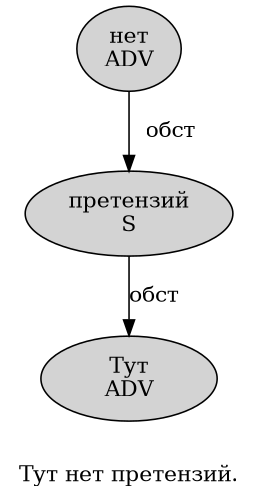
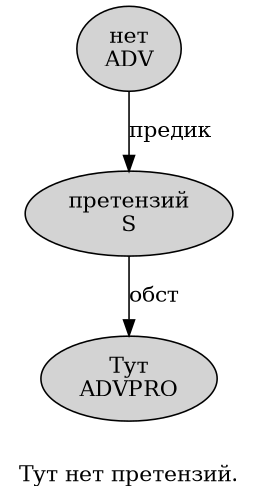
edge "нет ADV" -> "претензий S": label "обст" -> "предик"
node "Тут ADV": label "Тут ADV" -> "Тут ADVPRO"
